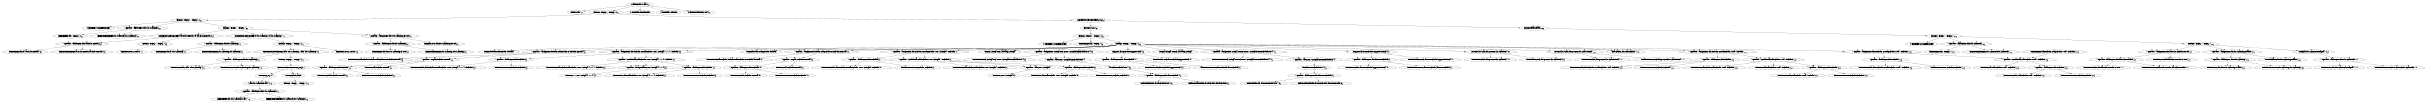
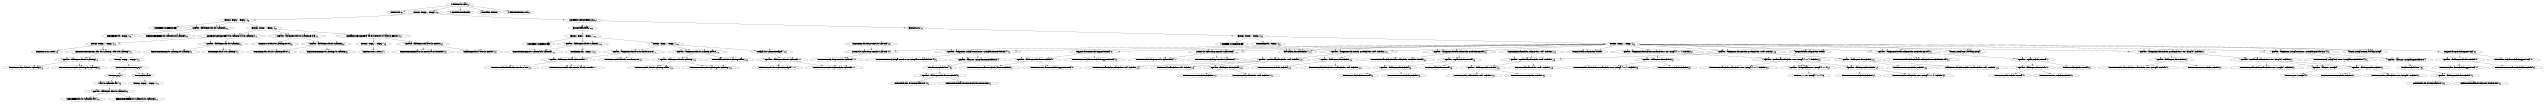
edge "(processSlowScan,this.processSlowScan(excl))" -> "(IDENTIFIER,this,this.processSlowScan(excl))": reversed
